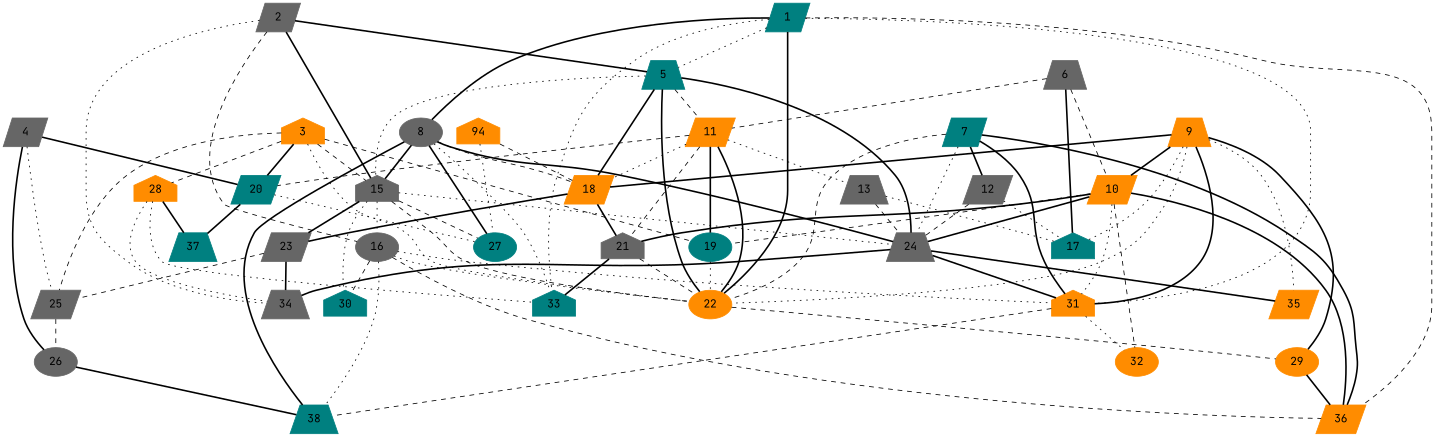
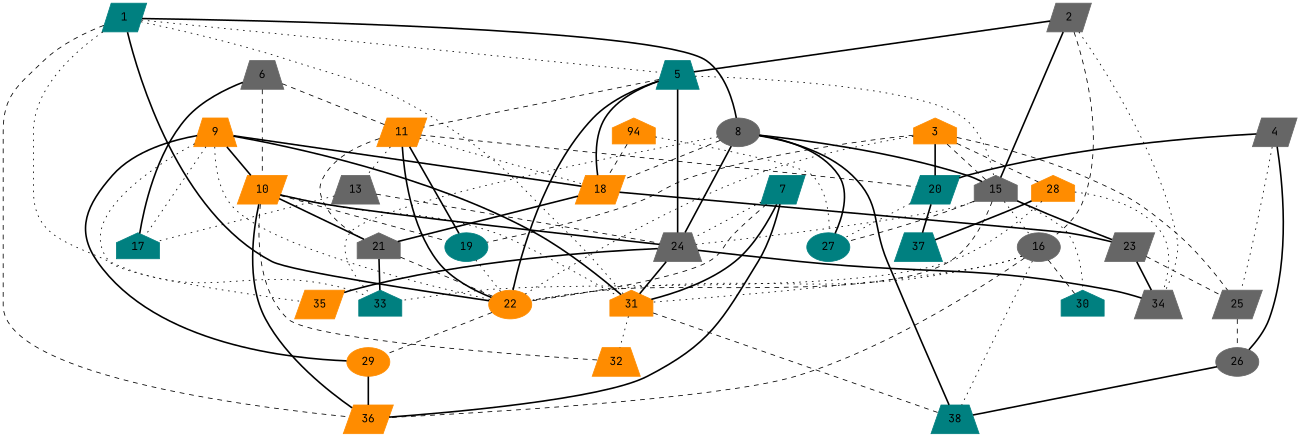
node "12": removed
node "32": shape ellipse -> trapezium
